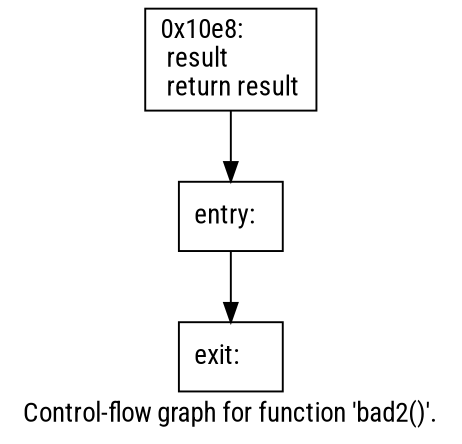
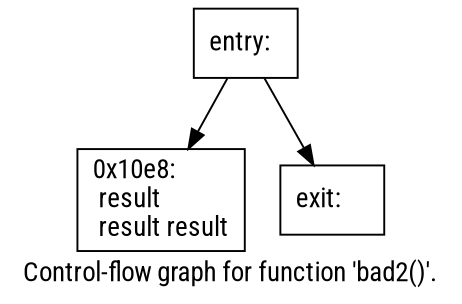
node "0x10e8:": text "return result" -> "result result"
edge "0x10e8:" -> "entry:": reversed
